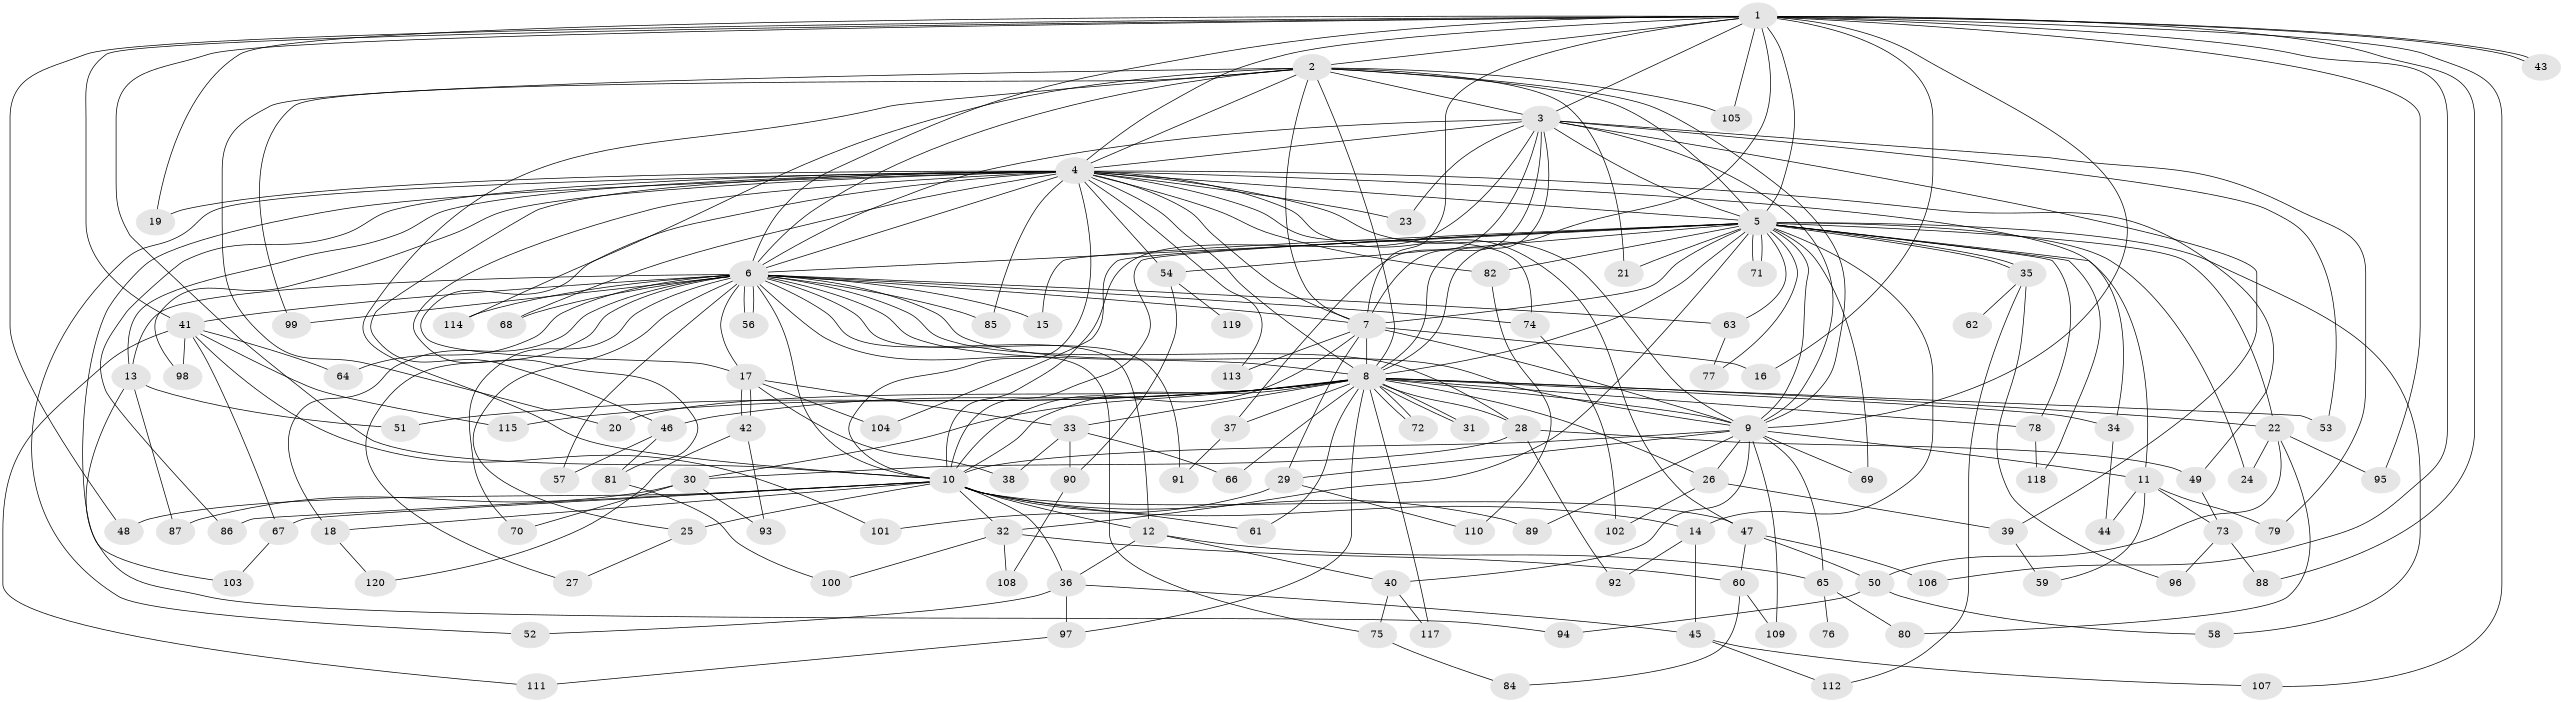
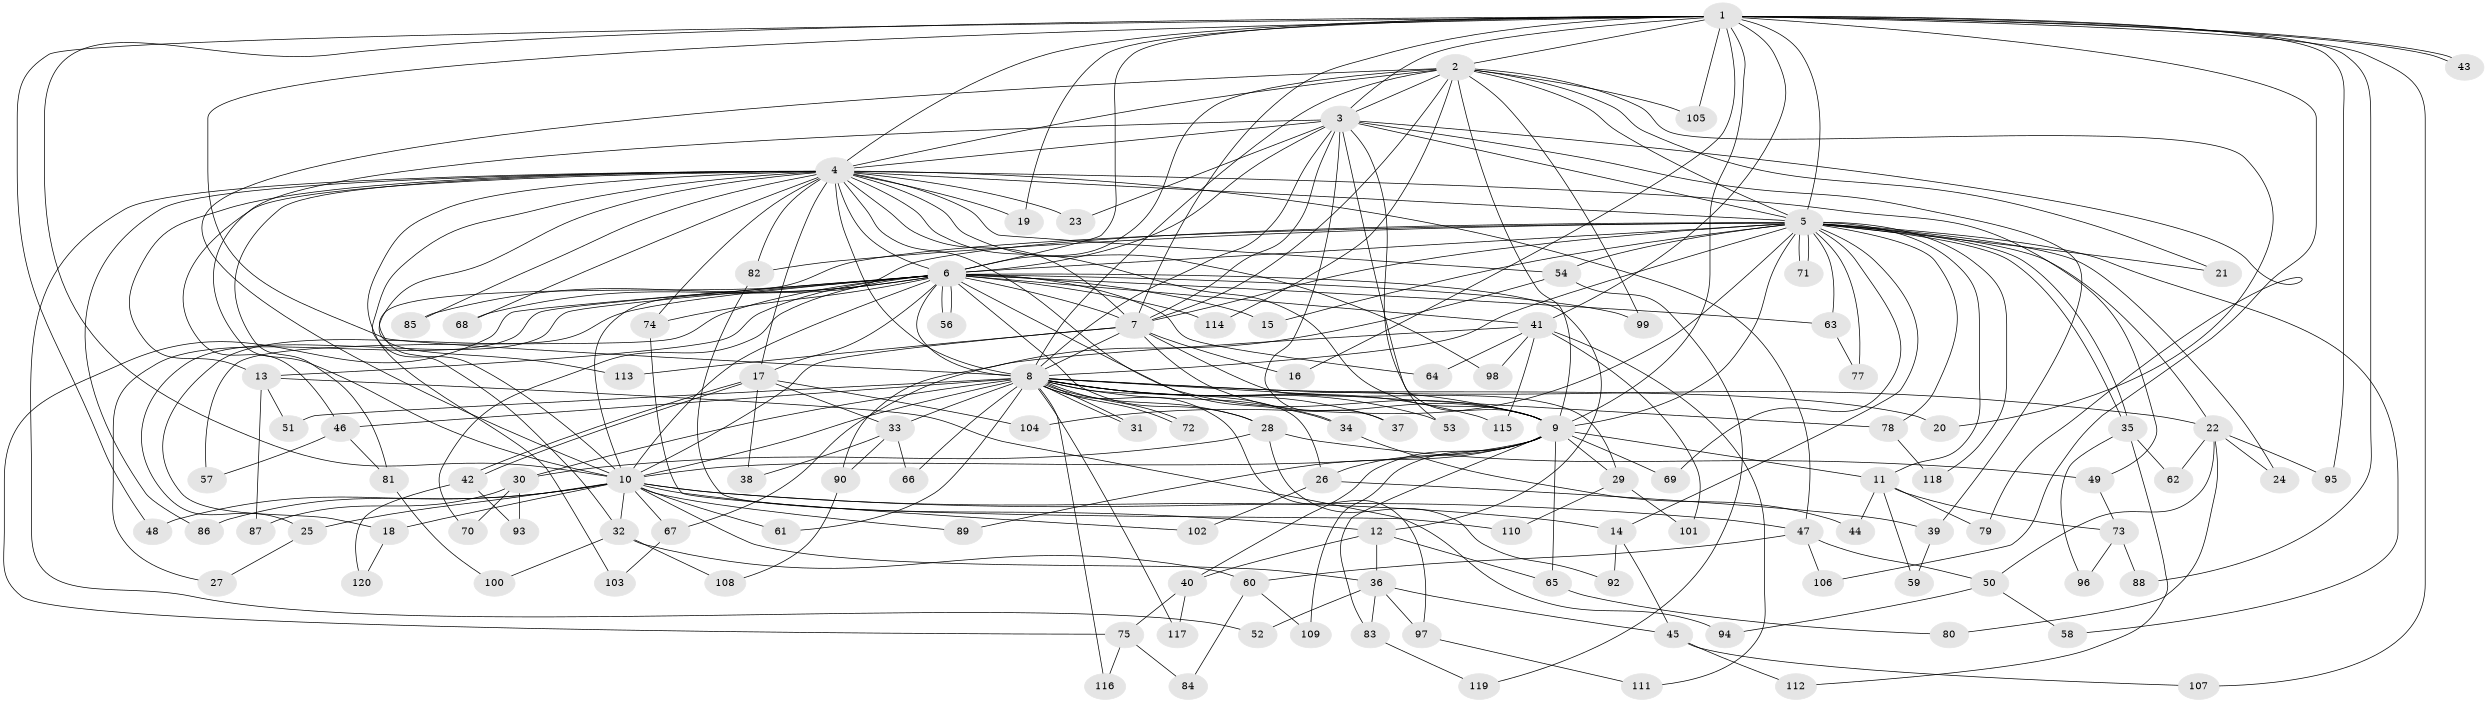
edge "22" -- "62": added
node "91": removed
node "83": added
node "76": removed
node "116": added
